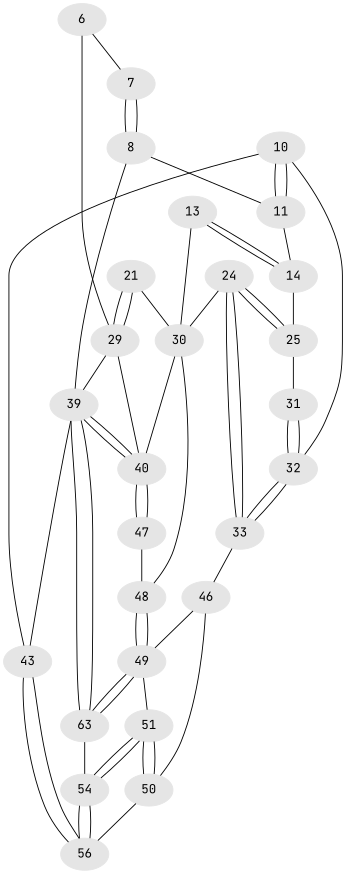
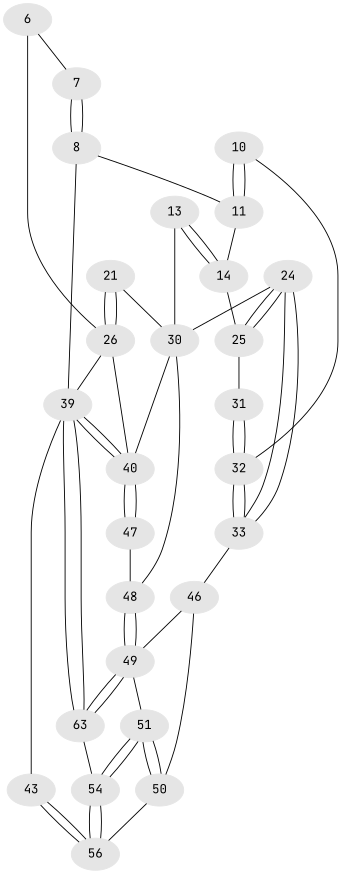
edge "10" -- "43": removed
node "29": label "29" -> "26"
